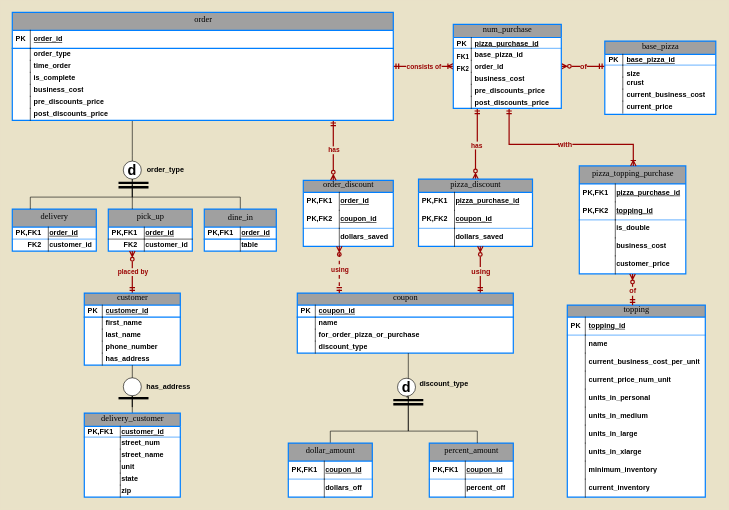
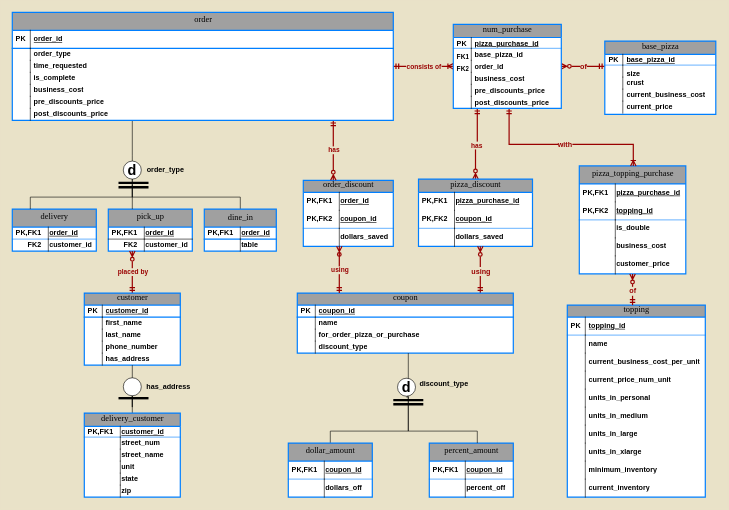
node "time_order": label "time_order" -> "time_requested"
edge "order_discount" -- "coupon": style dashed -> solid
